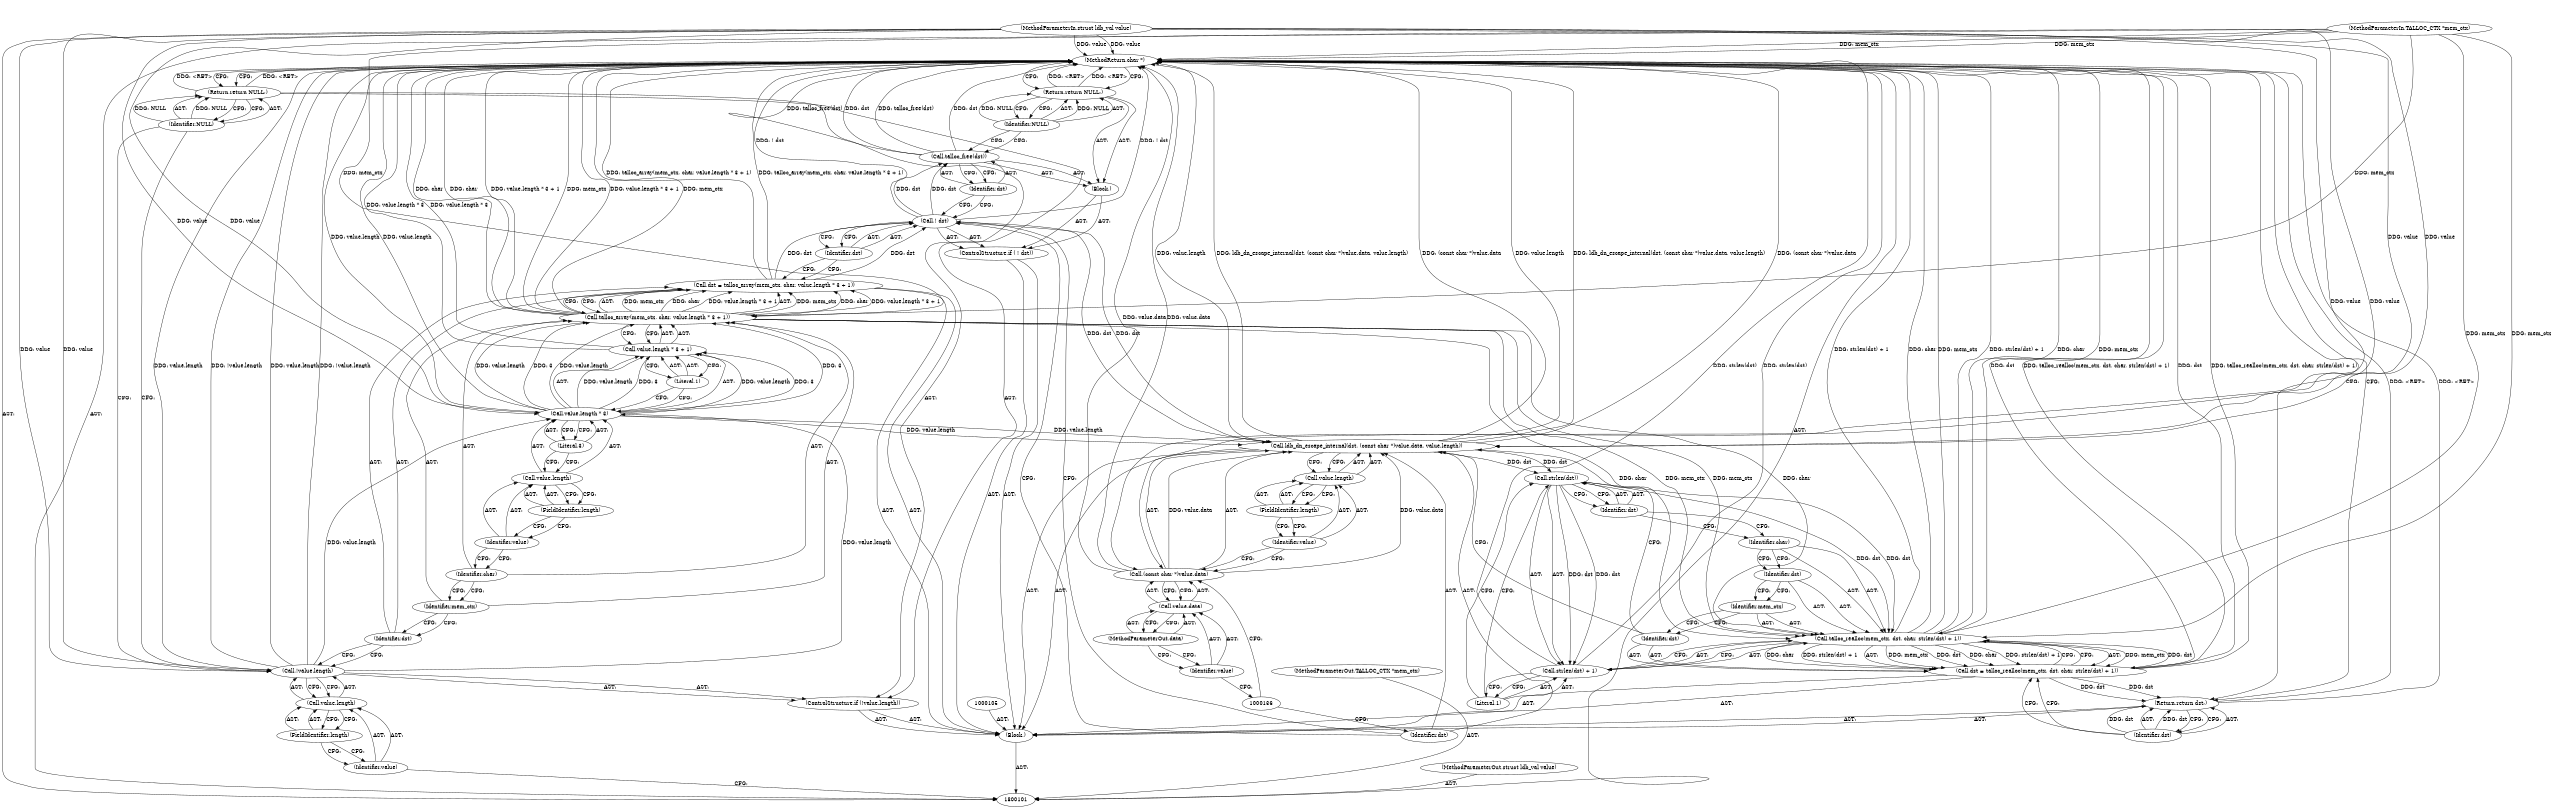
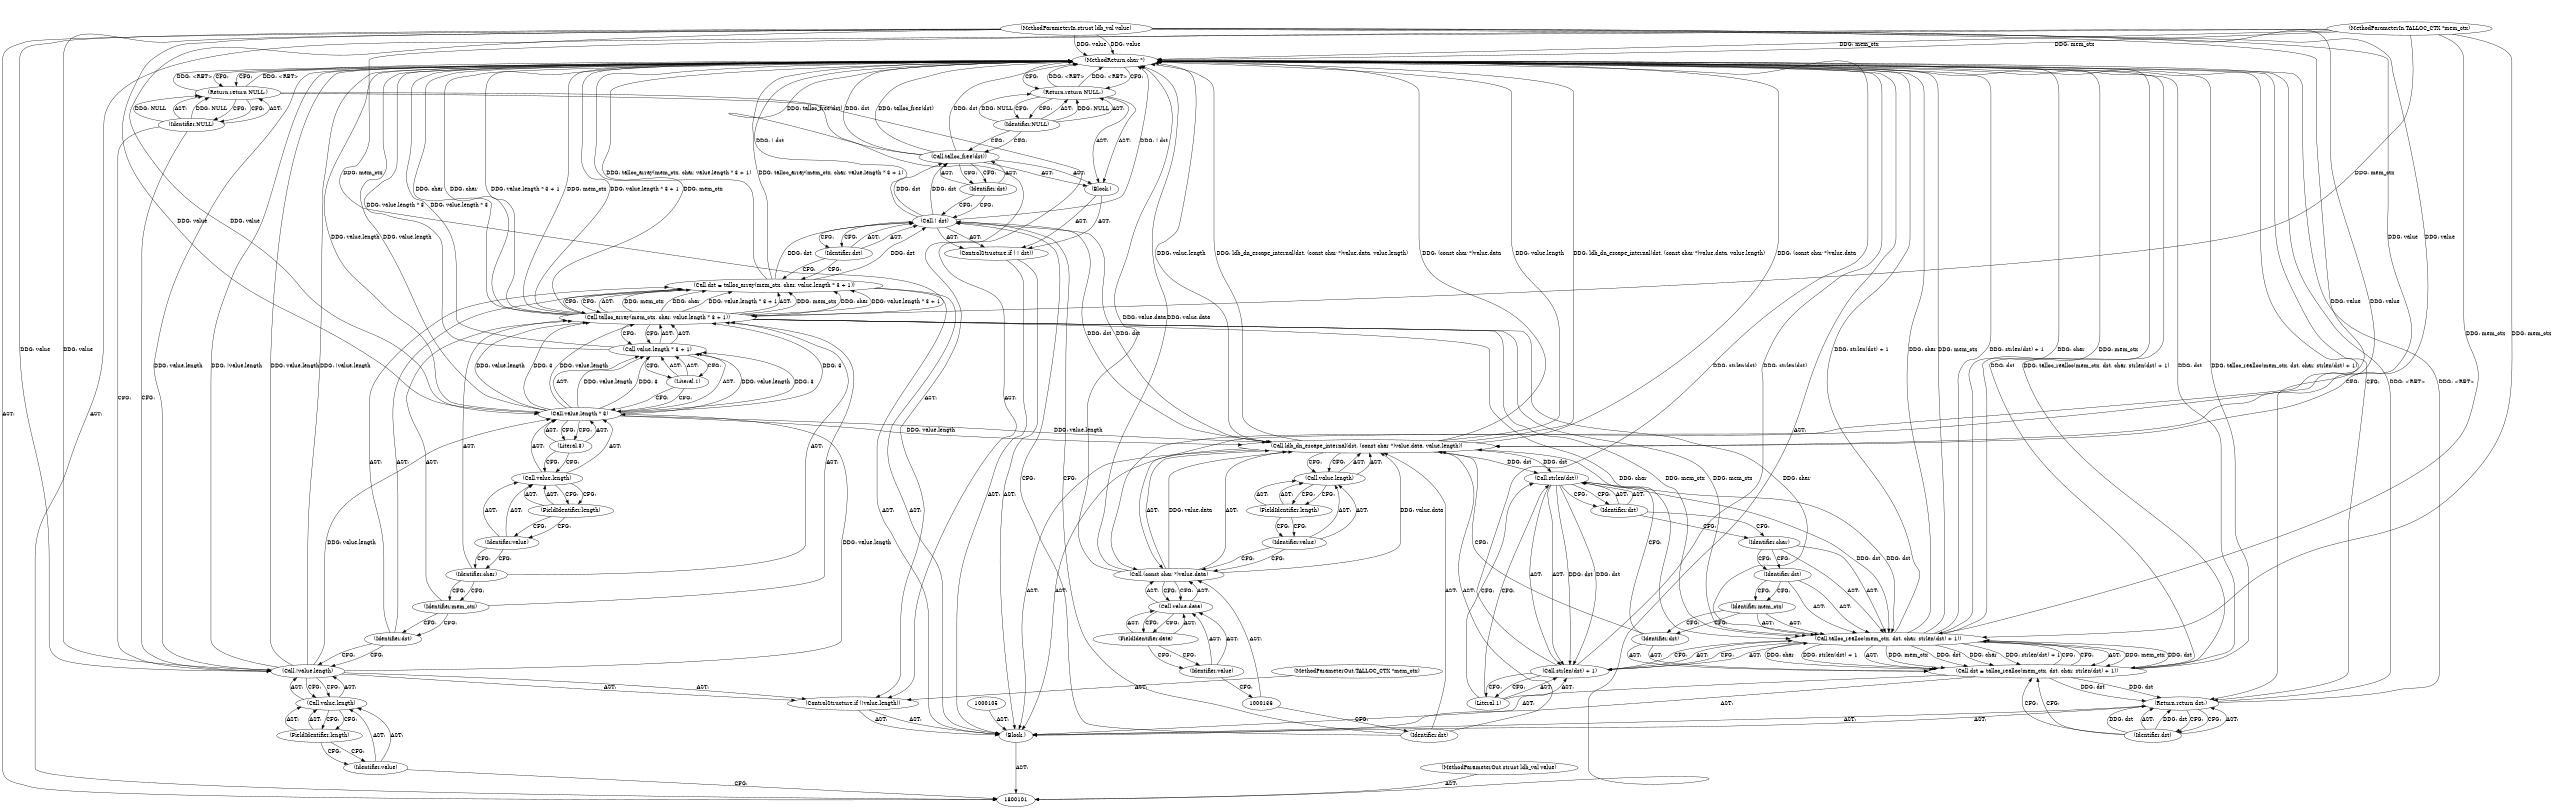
node "(MethodParameterOut,data)": label "(MethodParameterOut,data)" -> "(FieldIdentifier,data)"
edge "1000136" -> "(Call,(const char *)value.data)": label "CFG: " -> "AST: "
edge "(MethodParameterOut,TALLOC_CTX *mem_ctx)" -> "1800101": now "(MethodParameterOut,TALLOC_CTX *mem_ctx)" -> "(ControlStructure,if (!value.length))"
